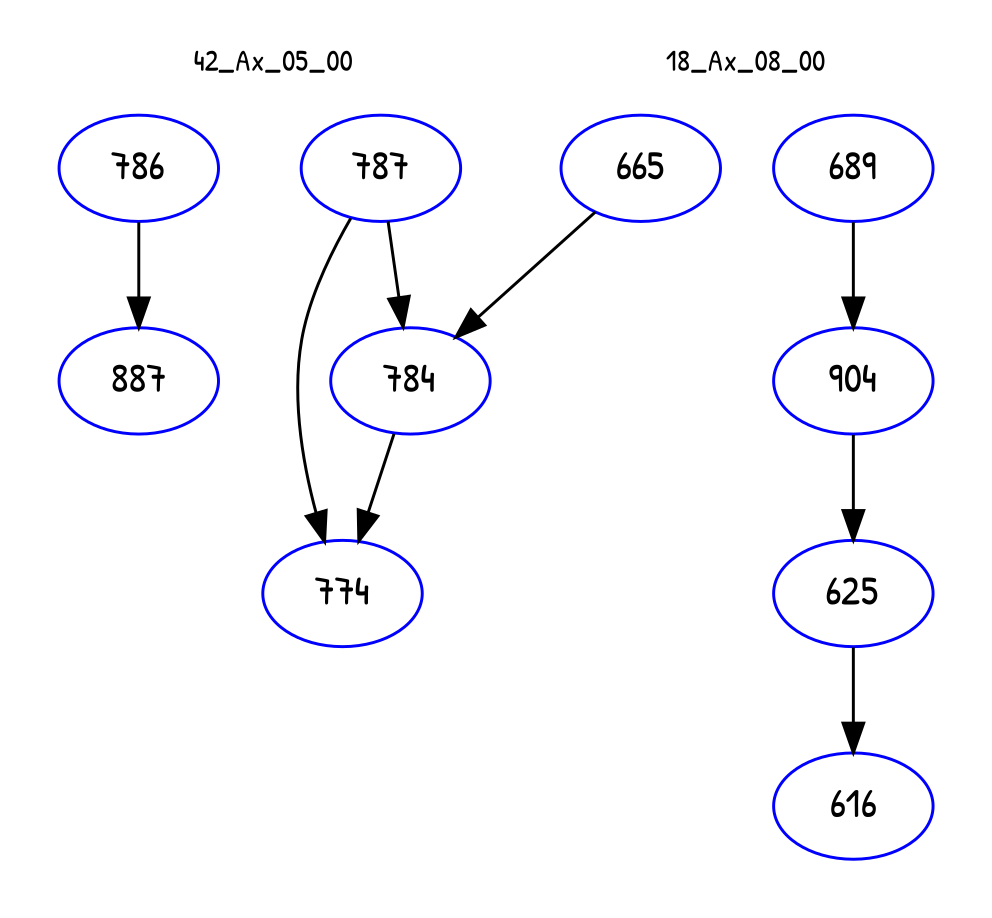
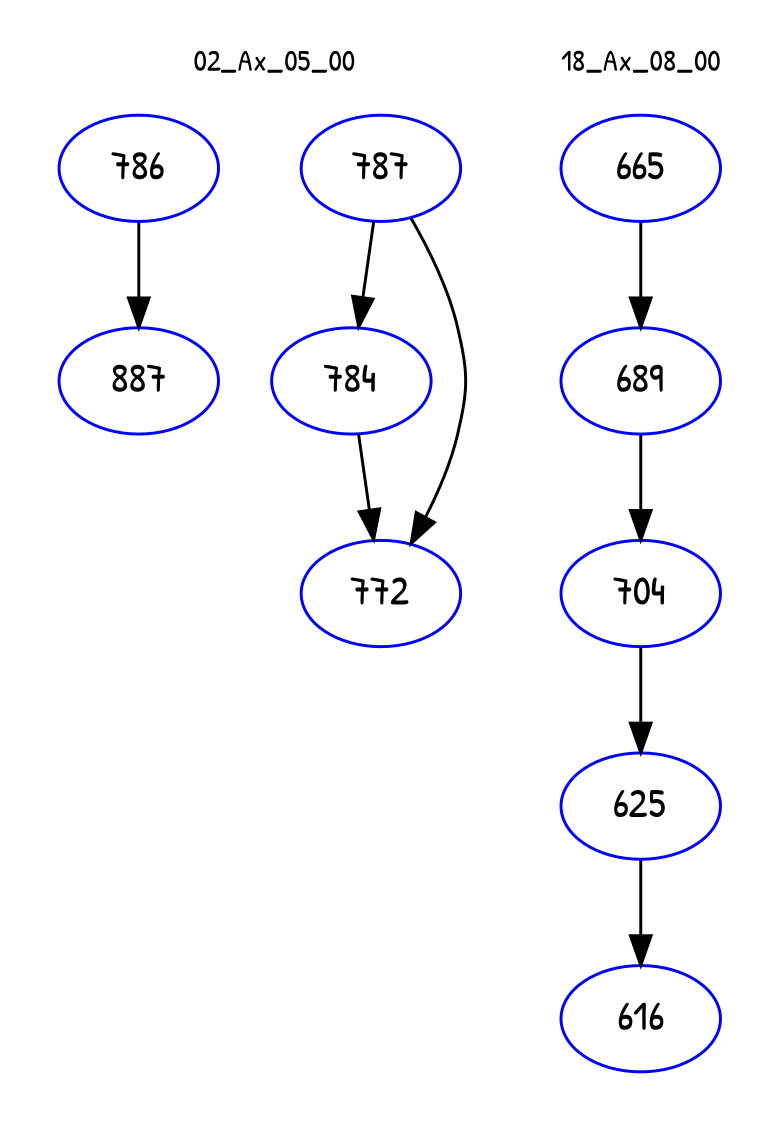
cluster "42_Ax_05_00": label "42_Ax_05_00" -> "02_Ax_05_00"
edge "665" -> "784": now "665" -> "689"
node "904": label "904" -> "704"
node "774": label "774" -> "772"
